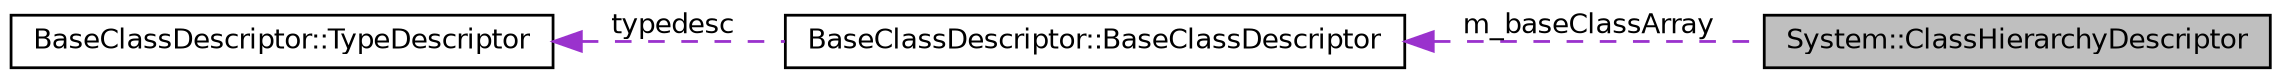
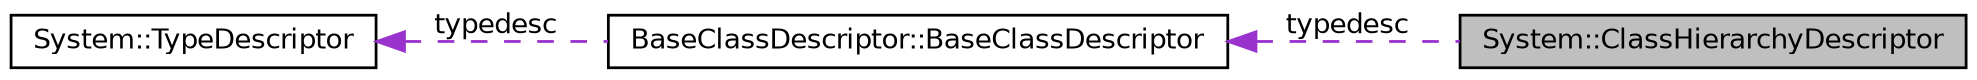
edge "System::ClassHierarchyDescriptor" -> "BaseClassDescriptor::BaseClassDescriptor": label " m_baseClassArray" -> " typedesc"
node "BaseClassDescriptor::TypeDescriptor": label "BaseClassDescriptor::TypeDescriptor" -> "System::TypeDescriptor"
